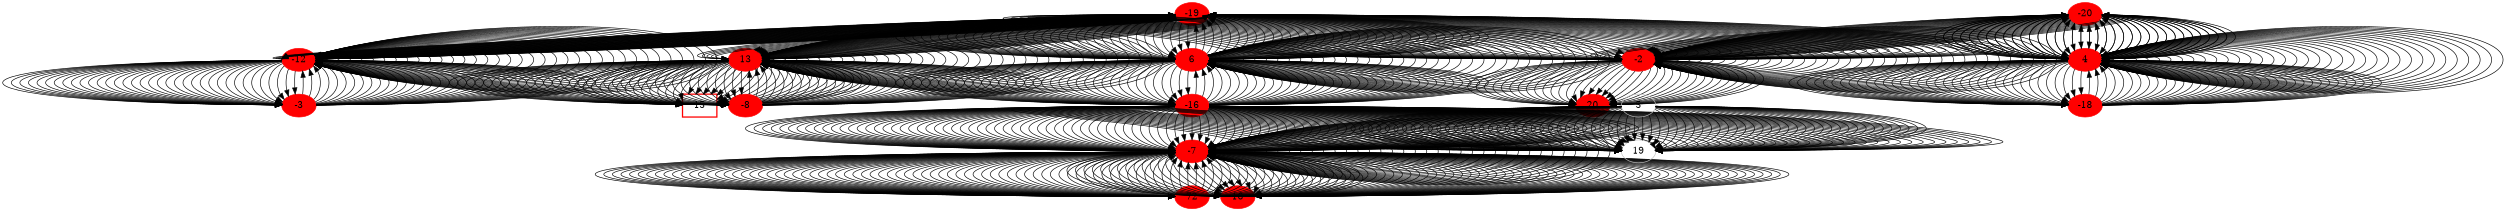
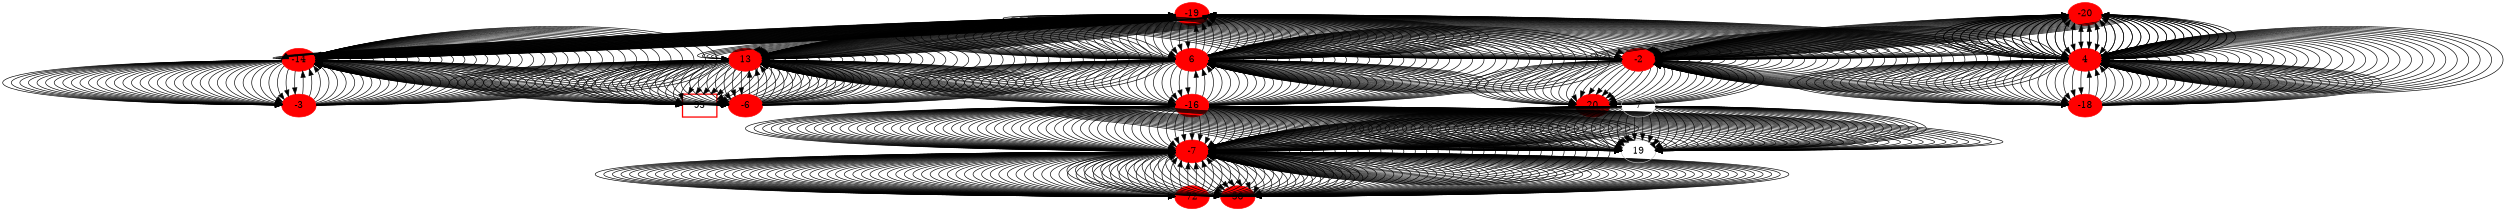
node "-12": label "-12" -> "-14"
node "15": label "15" -> "95"
node "-8": label "-8" -> "-6"
node "5": label "5" -> "7"
node "16": label "16" -> "56"
